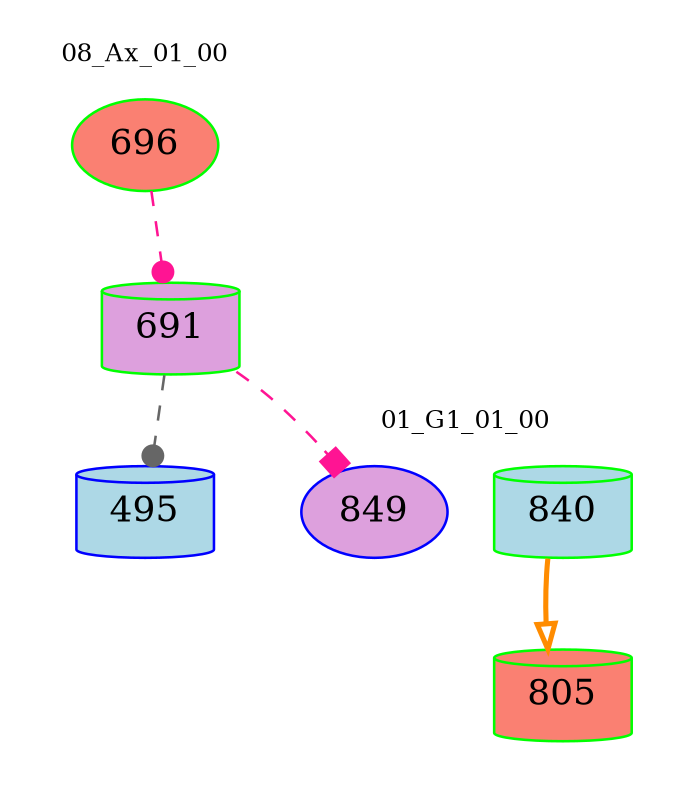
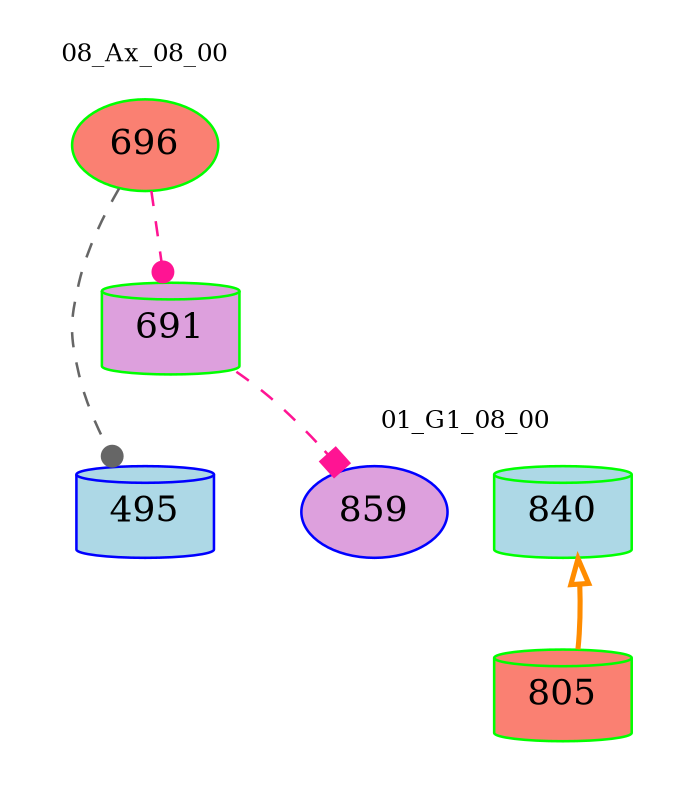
cluster "08_Ax_01_00": label "08_Ax_01_00" -> "08_Ax_08_00"
edge "691" -> "495": now "696" -> "495"
cluster "01_G1_01_00": label "01_G1_01_00" -> "01_G1_08_00"
node "849": label "849" -> "859"
edge "840" -> "805": reversed
